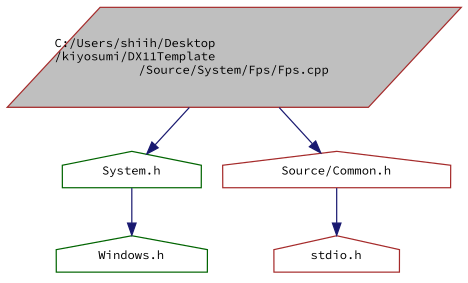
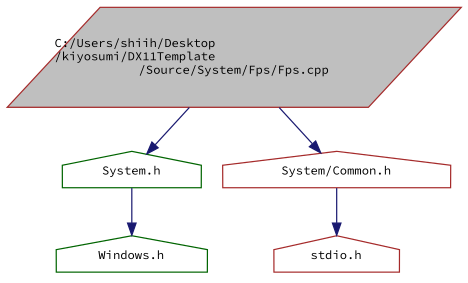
node "Source/Common.h": label "Source/Common.h" -> "System/Common.h"
